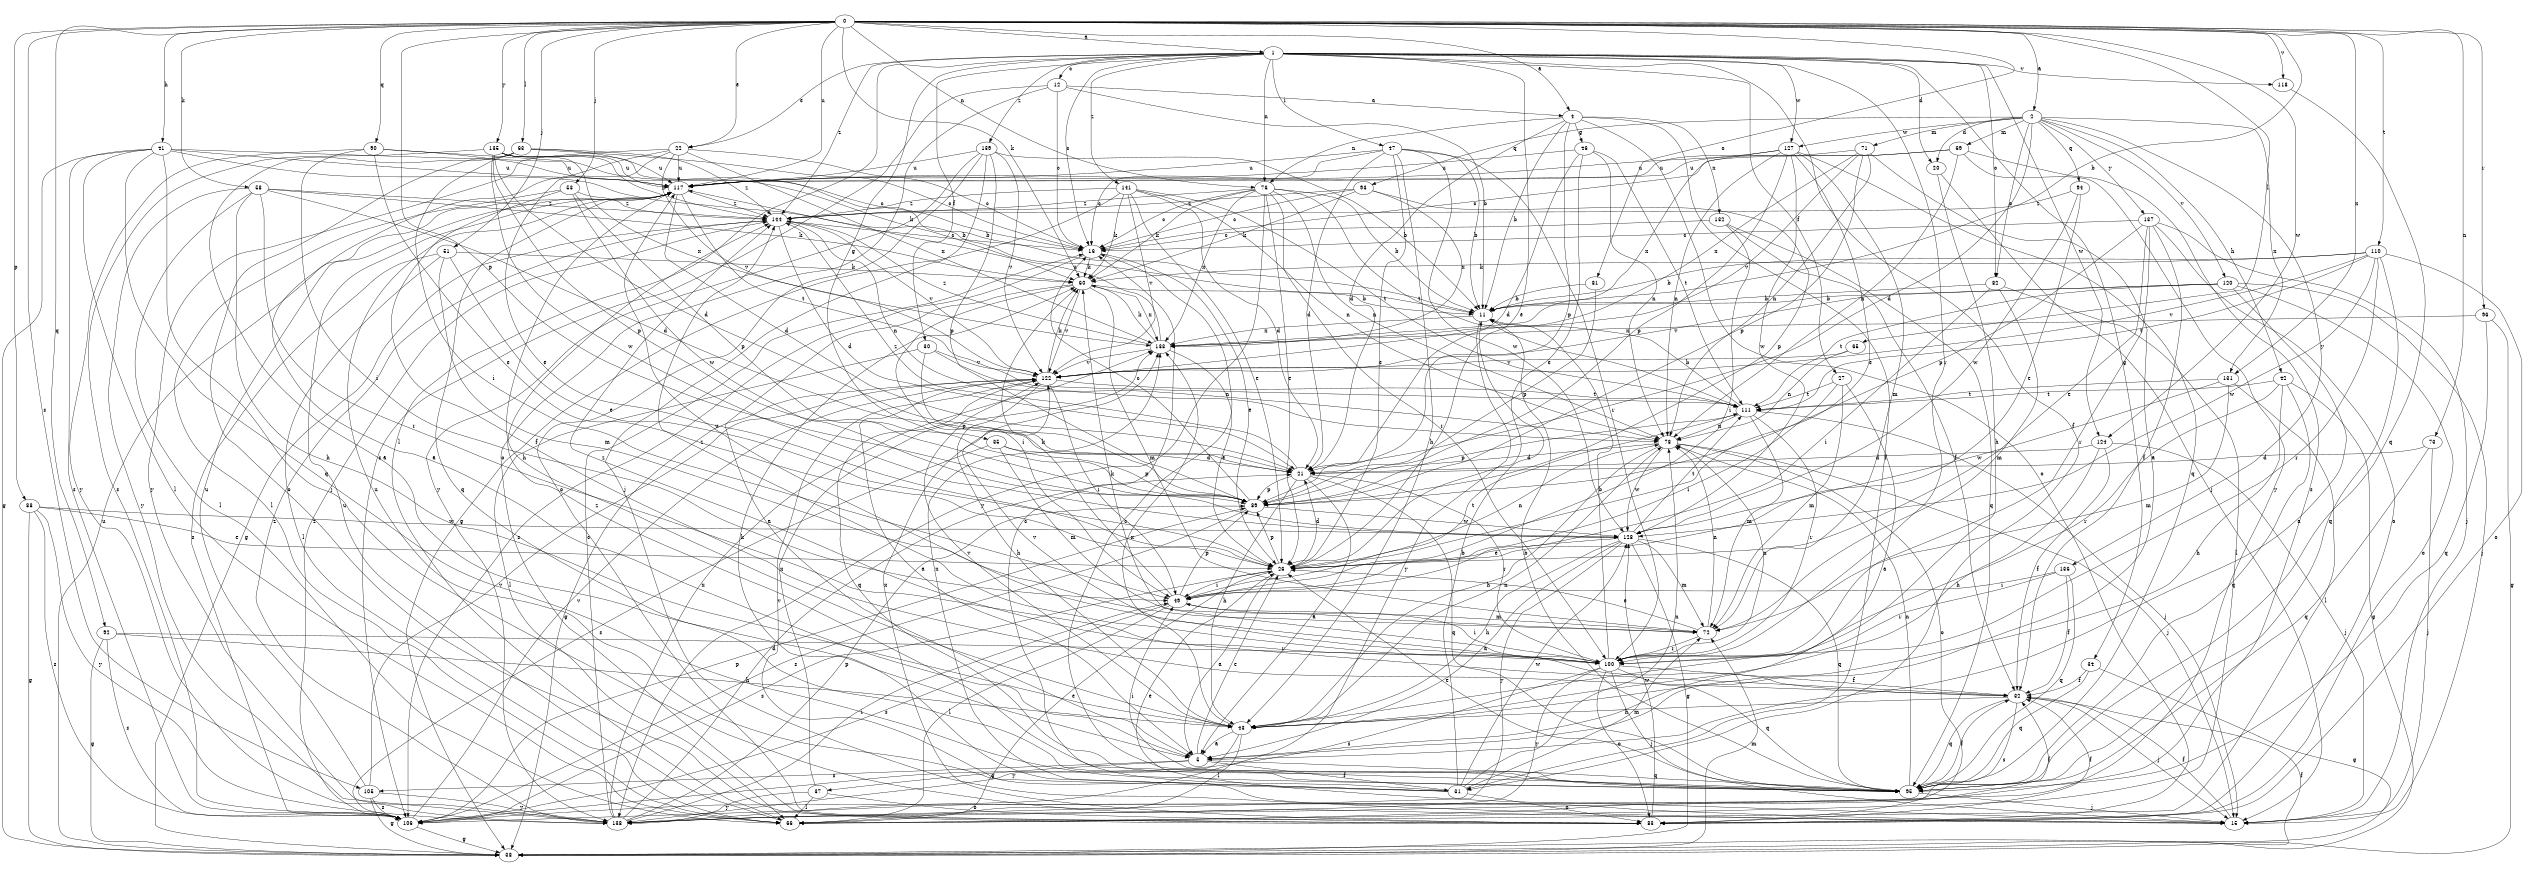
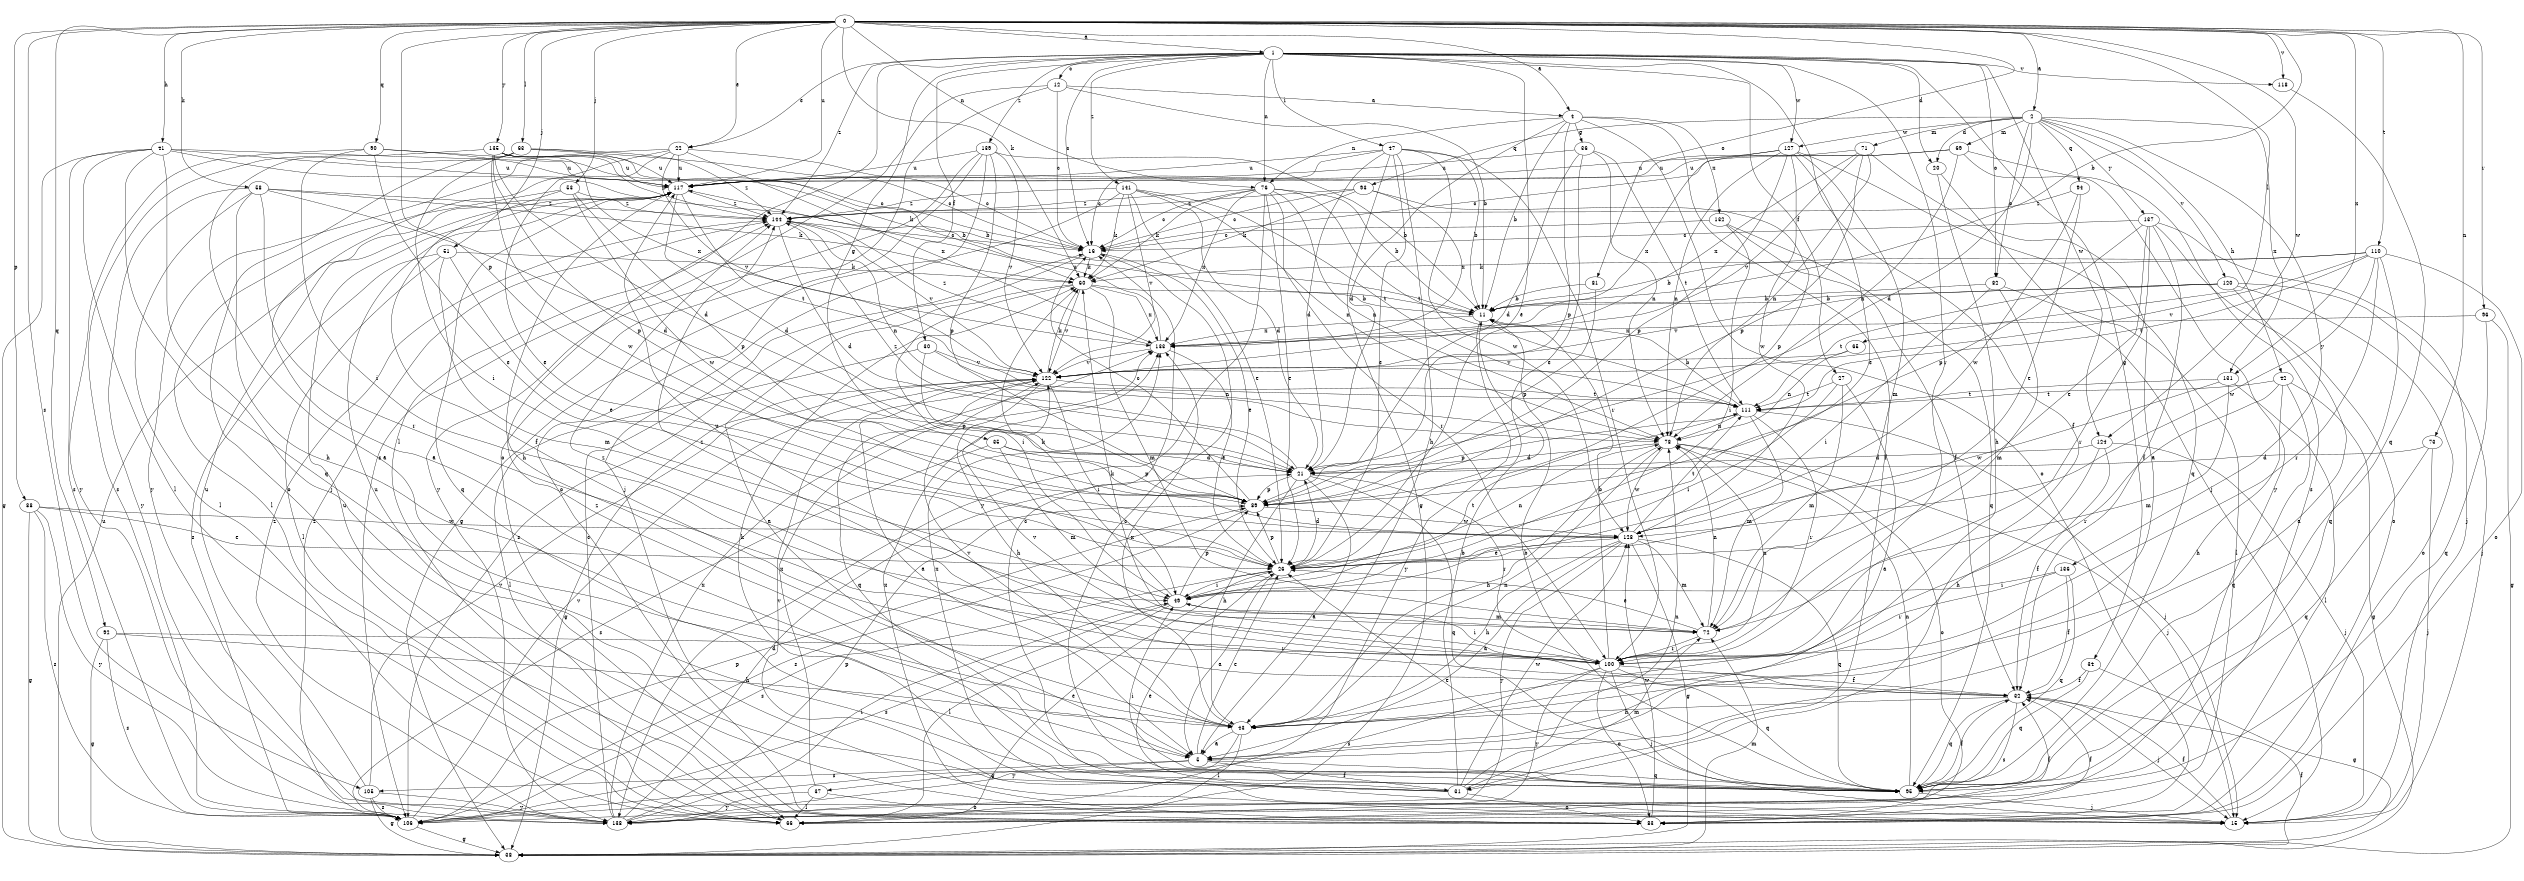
node "46": label "46" -> "36"
edge "133" -> "60": removed, label "k"
edge "144" -> "38": now "47" -> "38"
